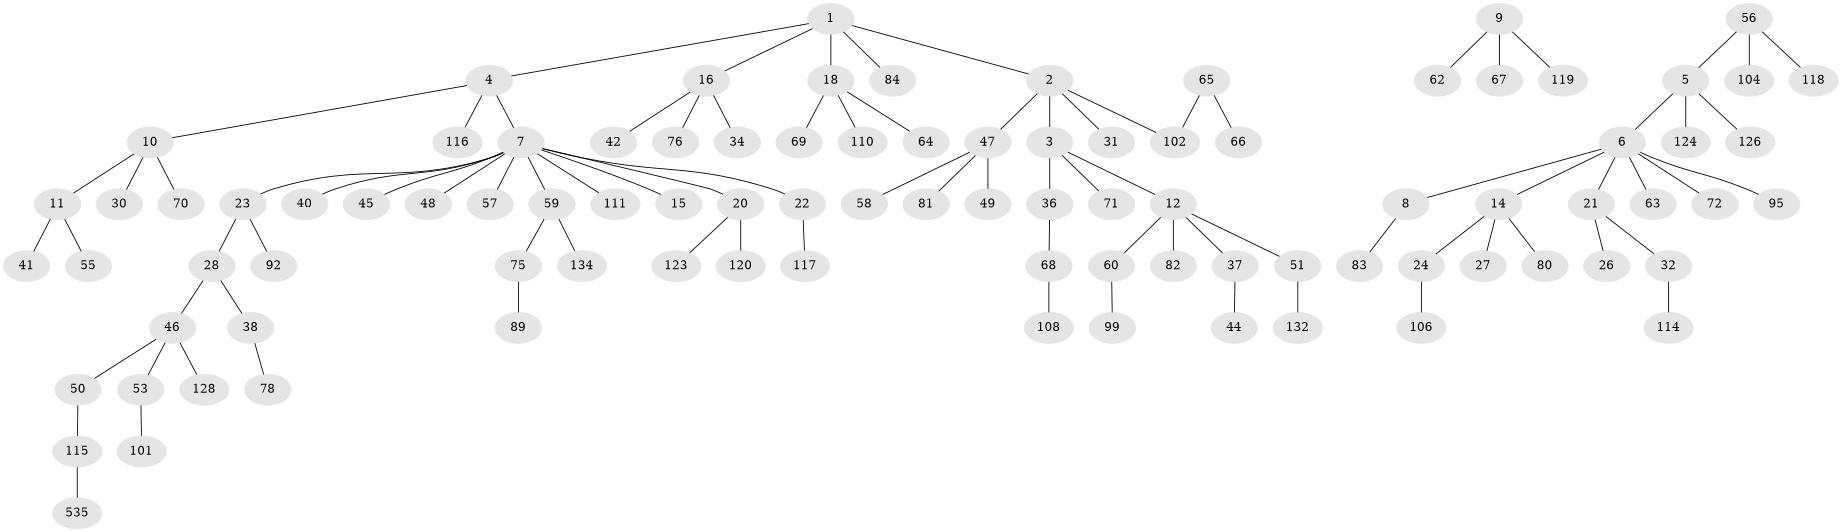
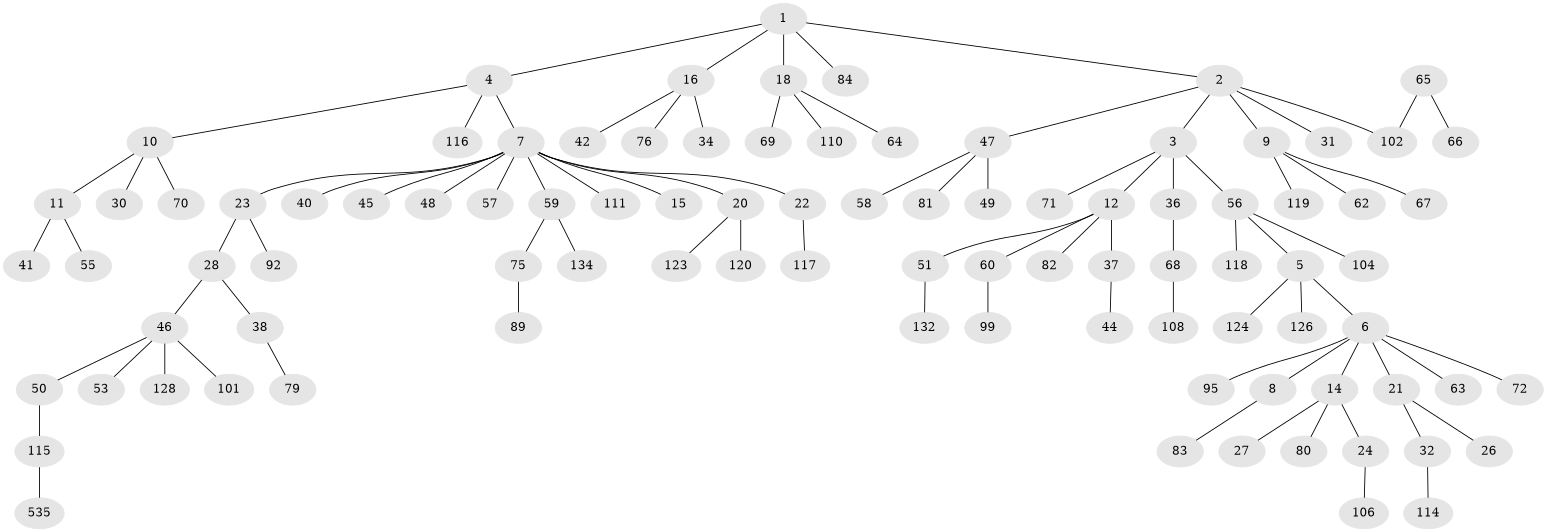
edge "2" -- "9": added
edge "3" -- "56": added
node "78": label "78" -> "79"
edge "53" -- "101": now "46" -- "101"
